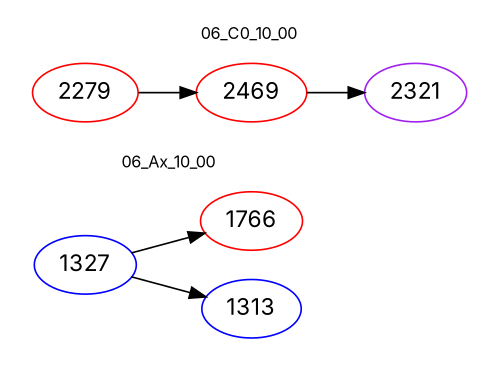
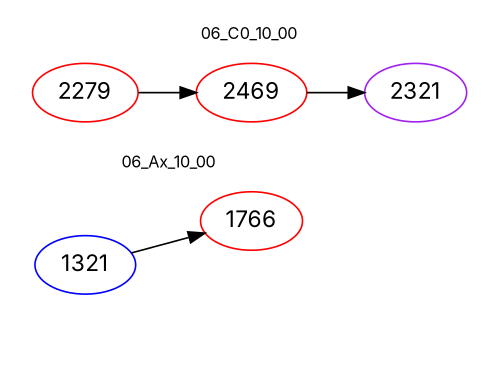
node "1327": label "1327" -> "1321"
node "1313": removed
